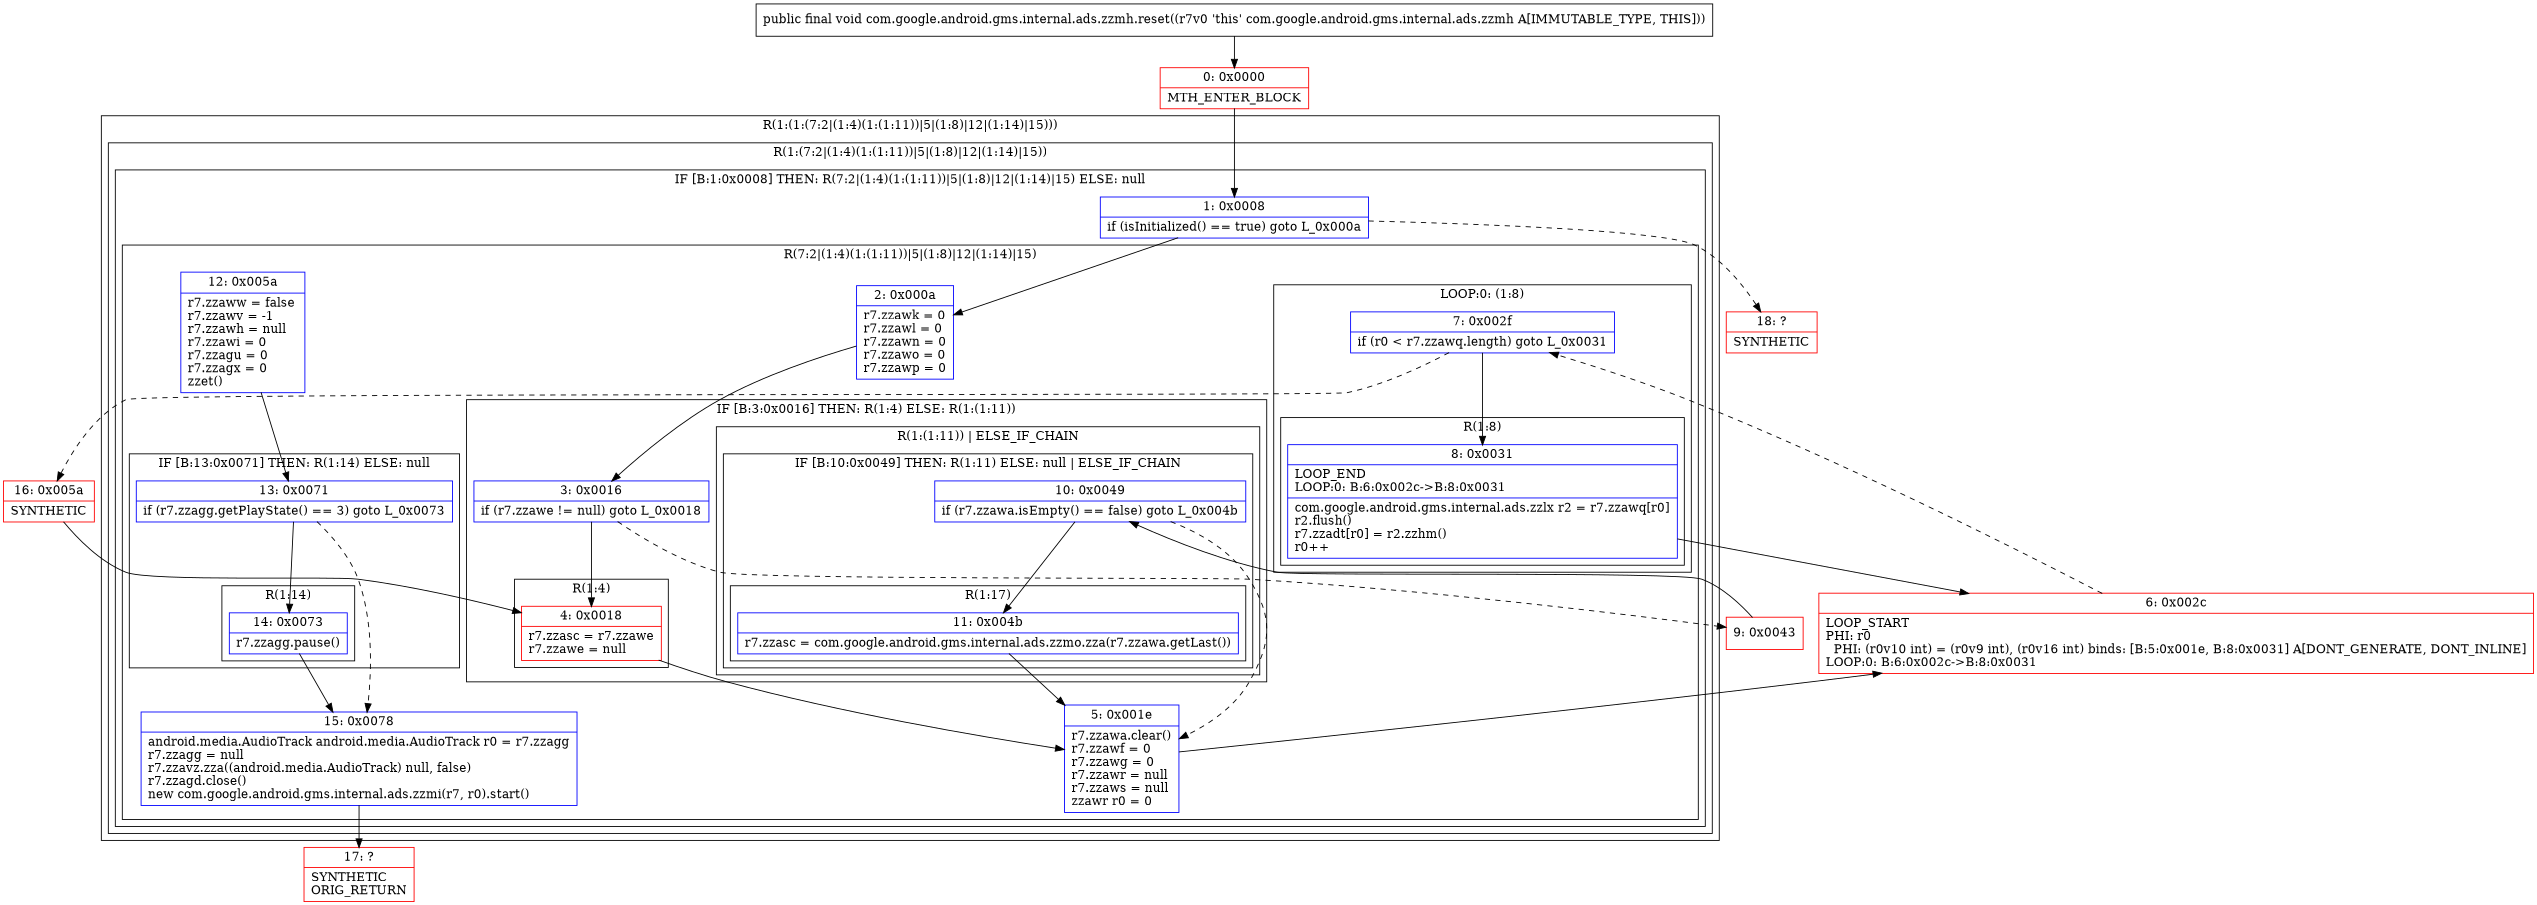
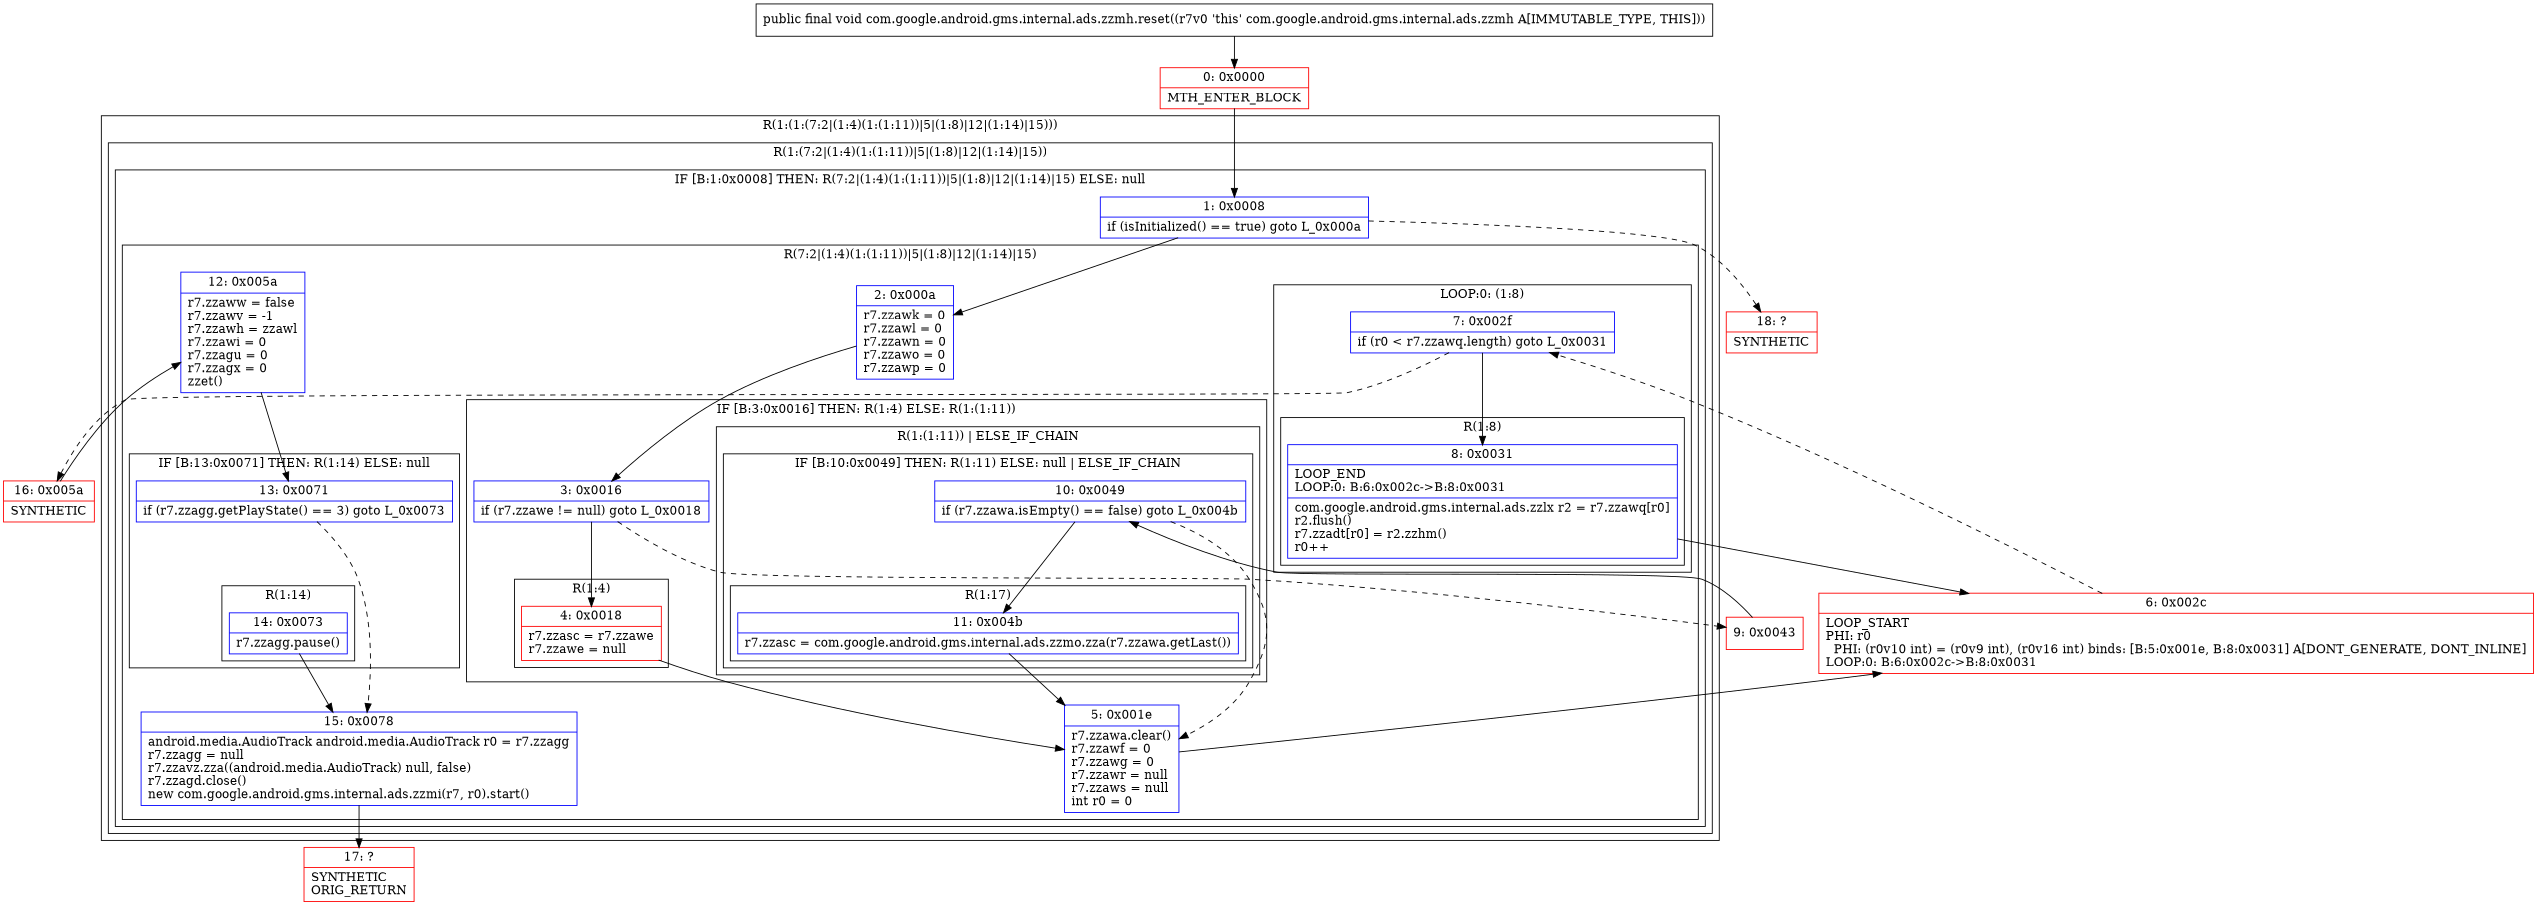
node "12: 0x005a": text "r7.zzawh = null" -> "r7.zzawh = zzawl"
edge "13: 0x0071" -> "14: 0x0073": removed
edge "16: 0x005a" -> "4: 0x0018": now "16: 0x005a" -> "12: 0x005a"
node "5: 0x001e": text "zzawr r0 = 0" -> "int r0 = 0"
